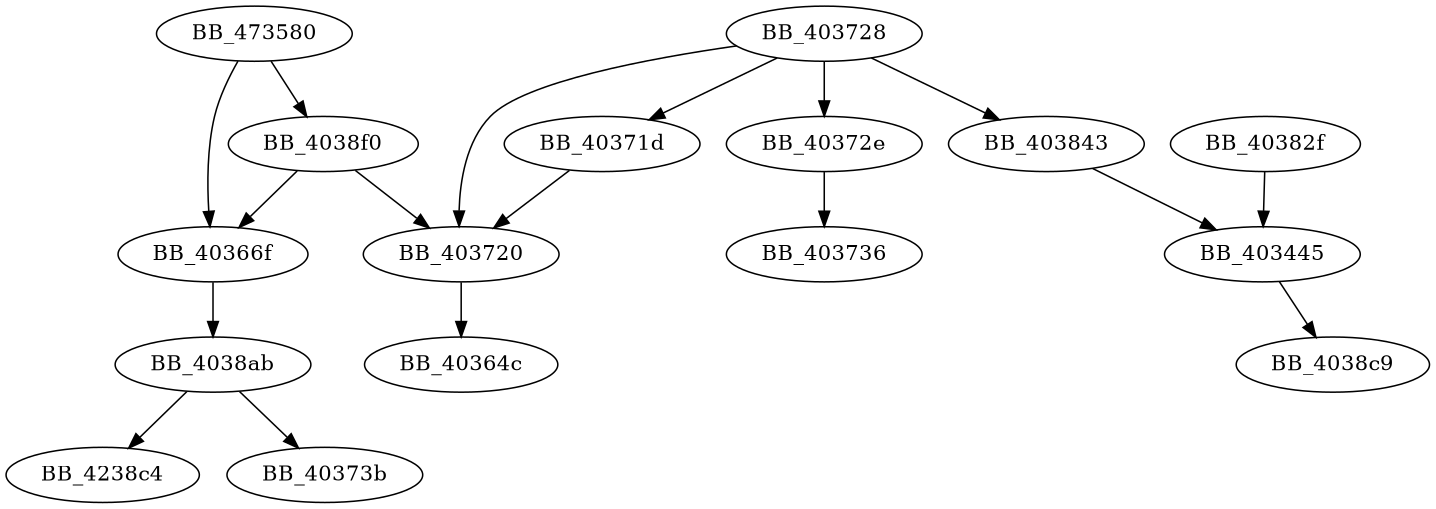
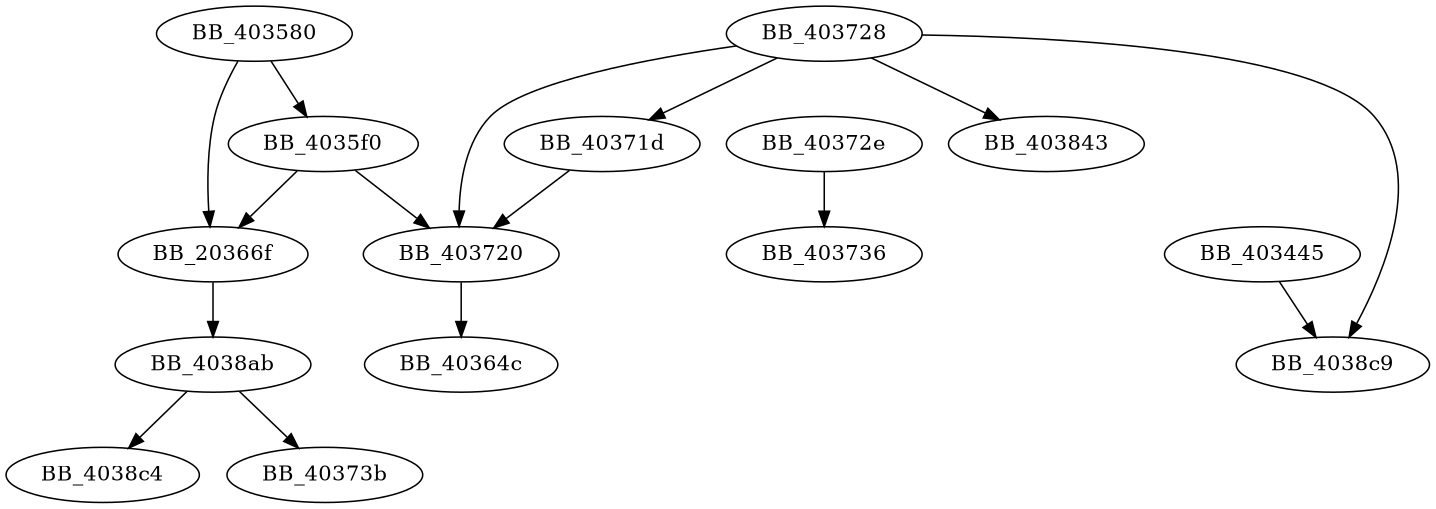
node "BB_473580": label "BB_473580" -> "BB_403580"
edge "BB_403728" -> "BB_40372e": now "BB_403728" -> "BB_4038c9"
node "BB_4038f0": label "BB_4038f0" -> "BB_4035f0"
node "BB_40382f": removed
edge "BB_403843" -> "BB_403445": removed
node "BB_40366f": label "BB_40366f" -> "BB_20366f"
node "BB_4238c4": label "BB_4238c4" -> "BB_4038c4"
